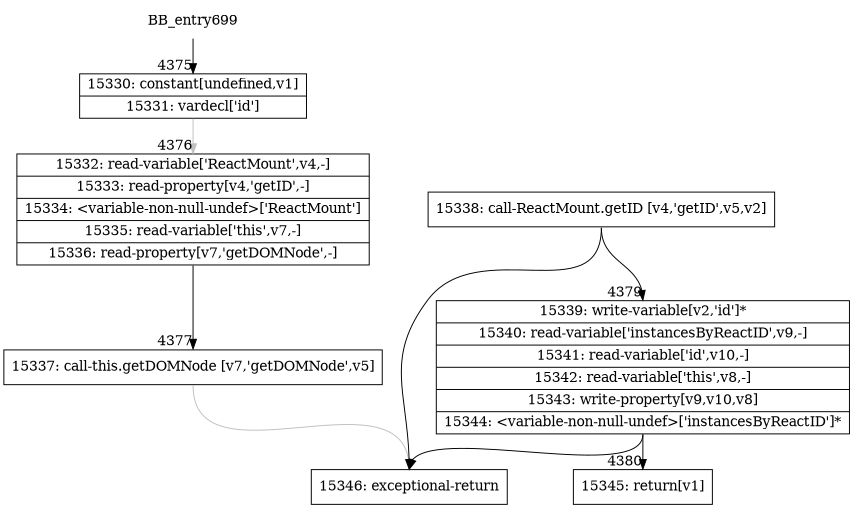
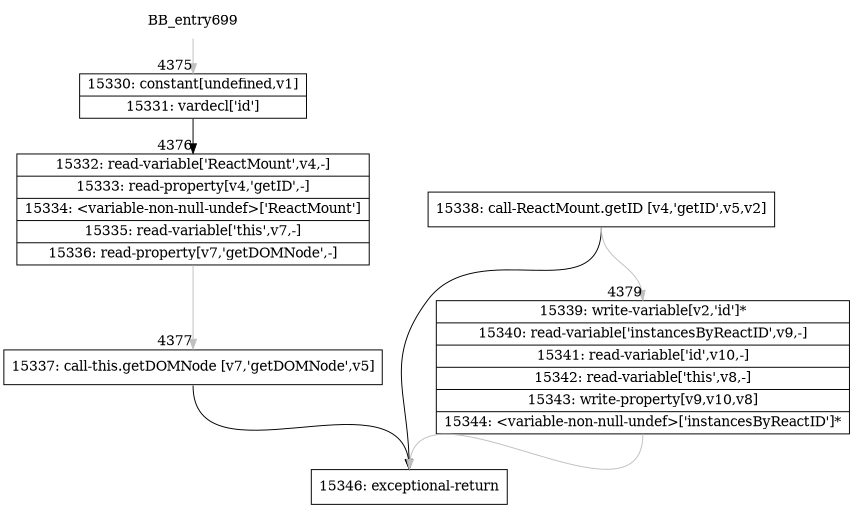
edge "BB_entry699" -> "15330: constant[undefined,v1]": color black -> gray
edge "15330: constant[undefined,v1]" -> "15332: read-variable['ReactMount',v4,-]": color gray -> black
edge "15338: call-ReactMount.getID [v4,'getID',v5,v2]" -> "15339: write-variable[v2,'id']*": color black -> gray
edge "15332: read-variable['ReactMount',v4,-]" -> "15337: call-this.getDOMNode [v7,'getDOMNode',v5]": color black -> gray
edge "15337: call-this.getDOMNode [v7,'getDOMNode',v5]" -> "15346: exceptional-return": color gray -> black
edge "15339: write-variable[v2,'id']*" -> "15346: exceptional-return": color black -> gray
node "15345: return[v1]": removed
